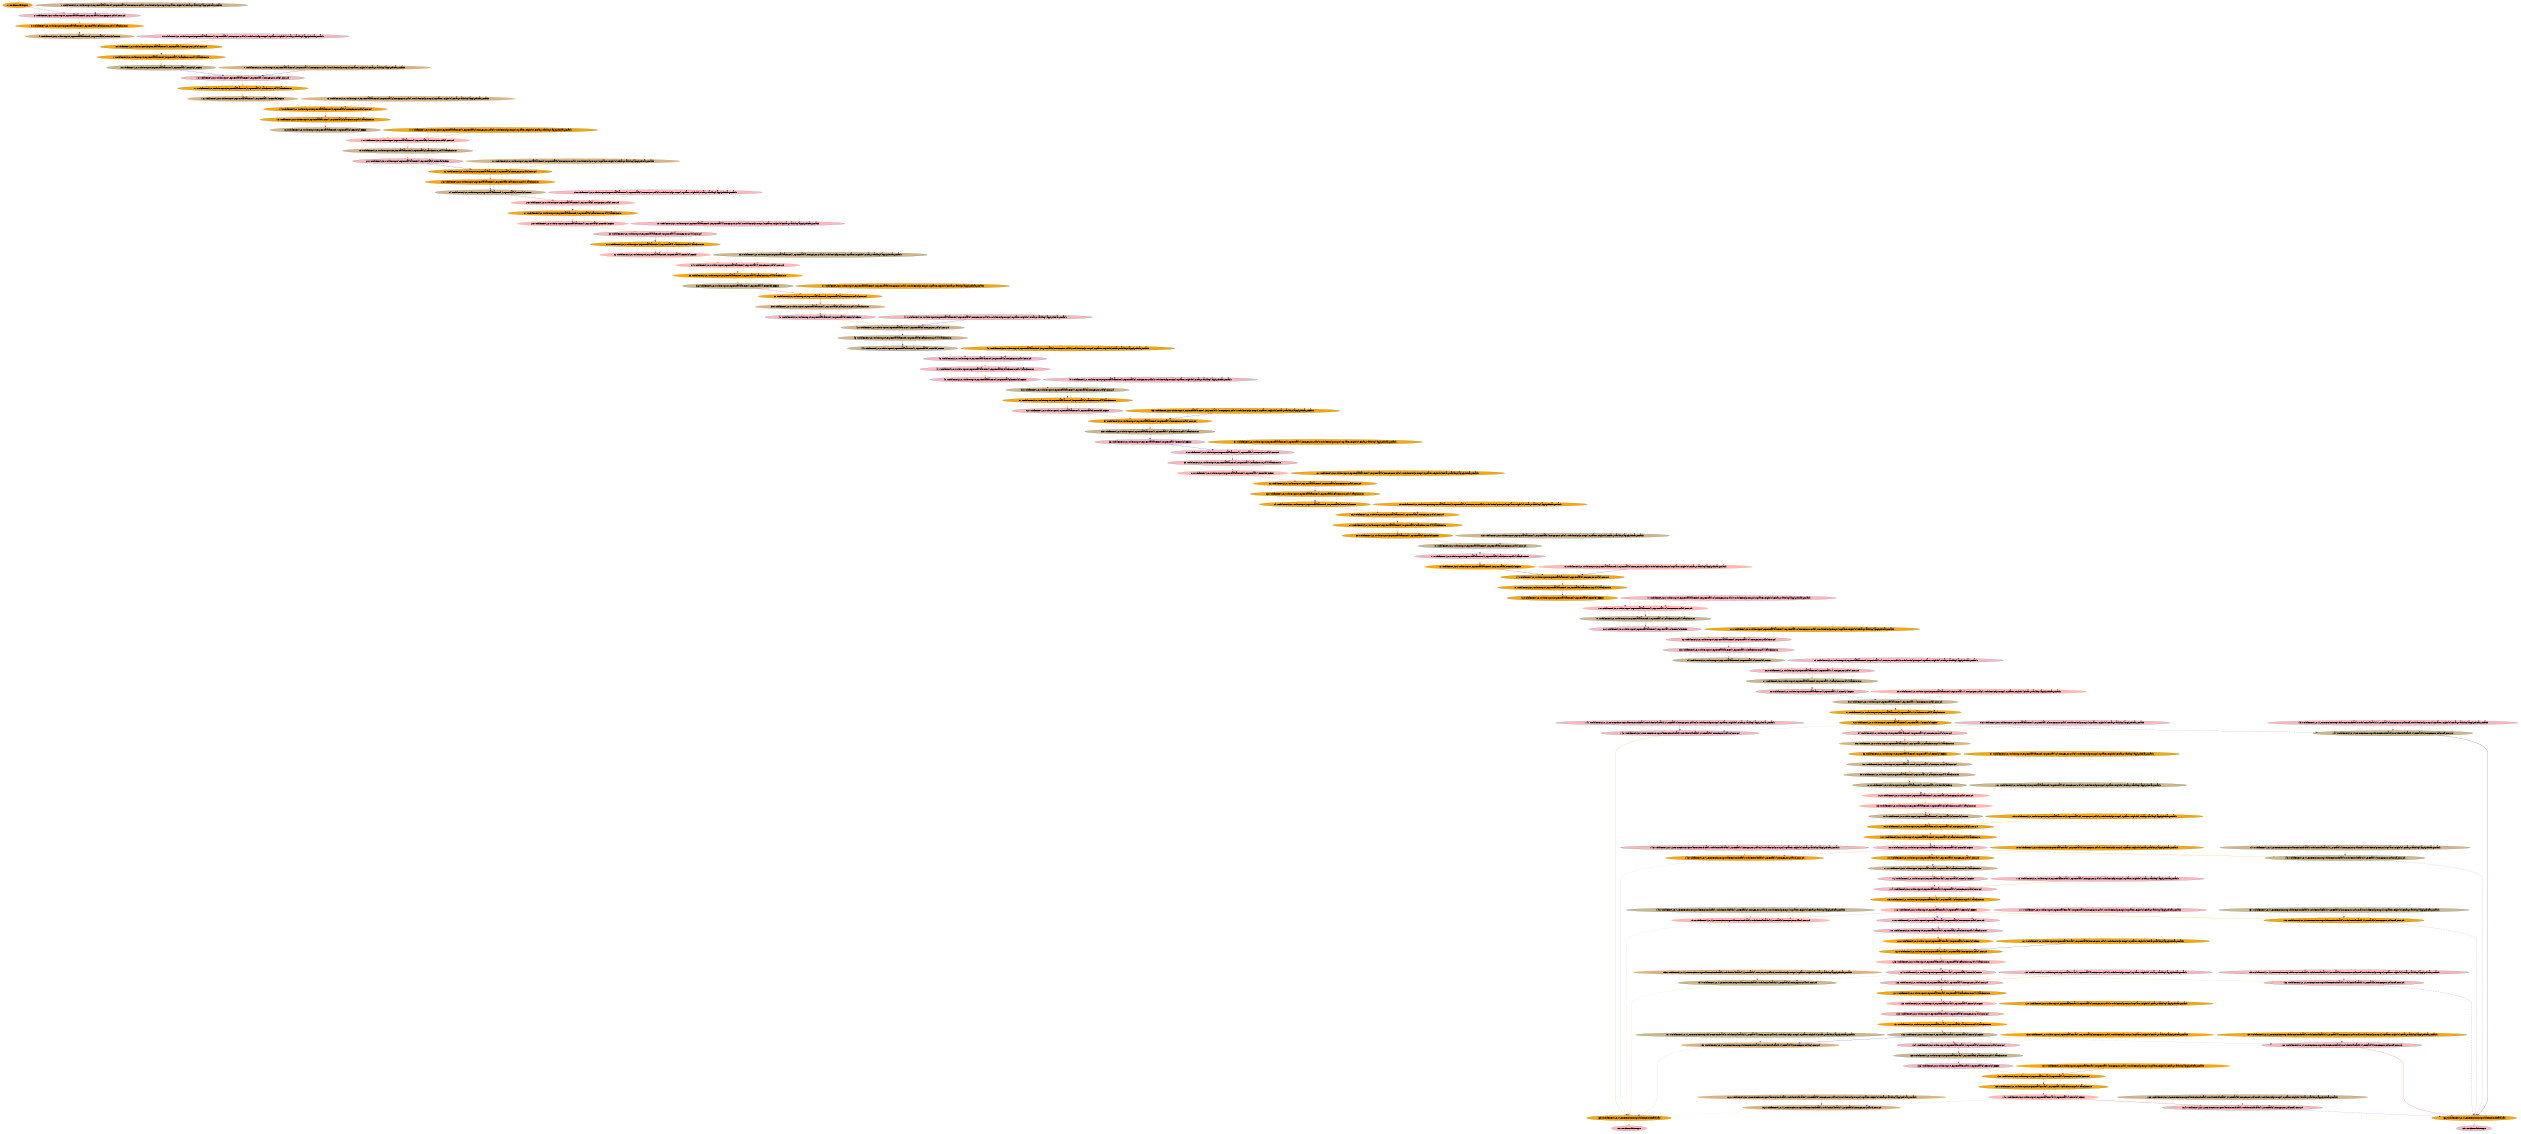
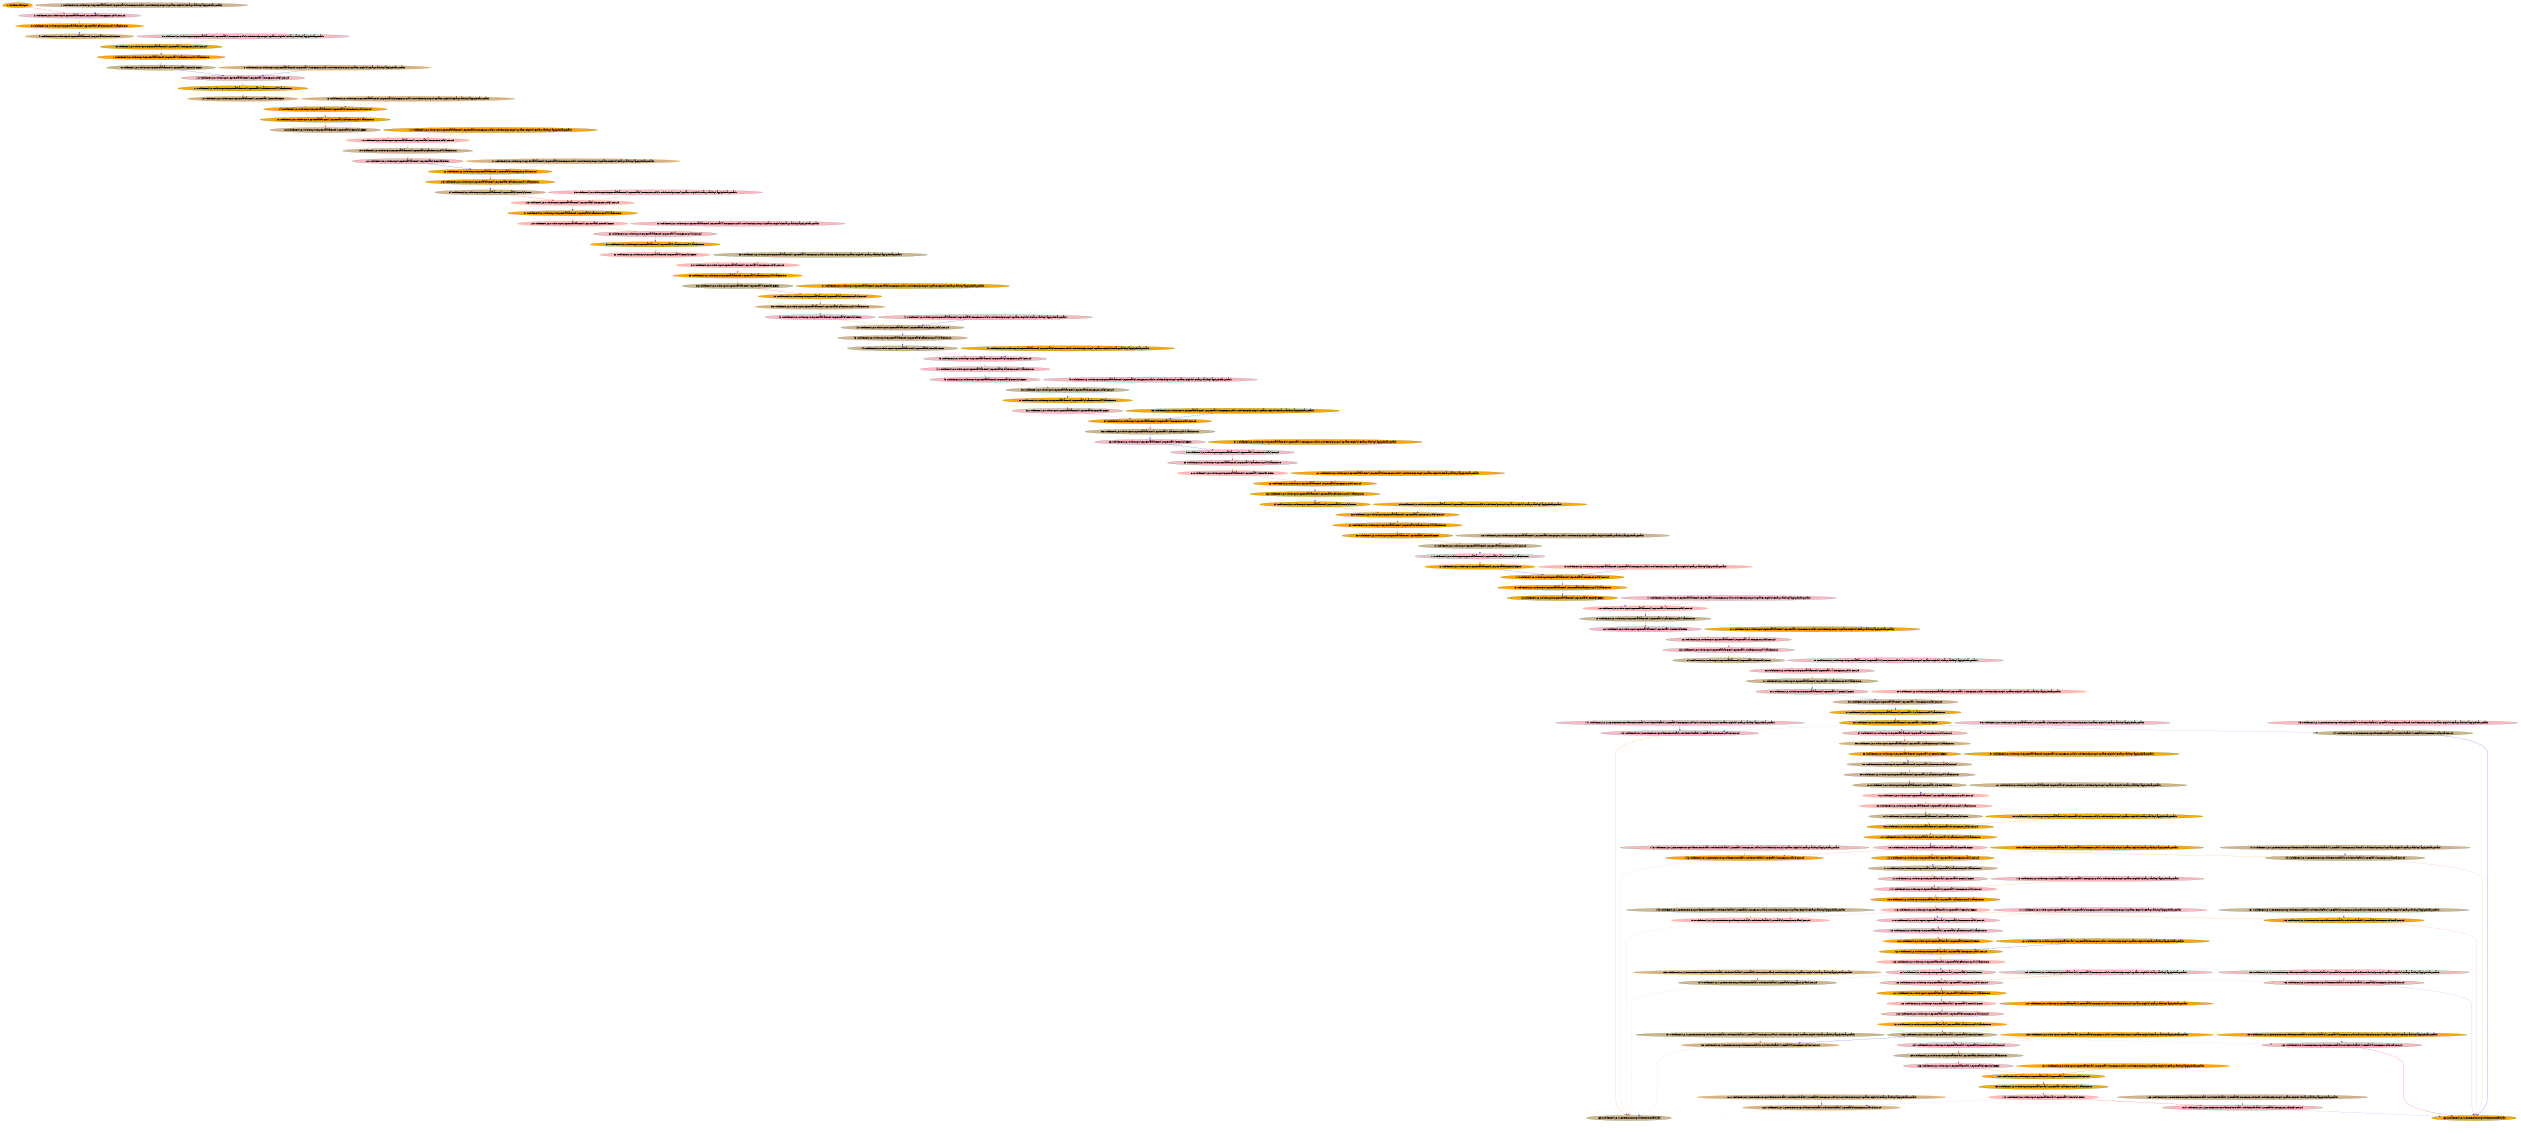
node "165 MobileNetSSD/SSDDetectionOutput[detection_head]/cat": fillcolor orange -> tan
node "168 /nncf_model_output": removed
node "169 /nncf_model_output": removed
